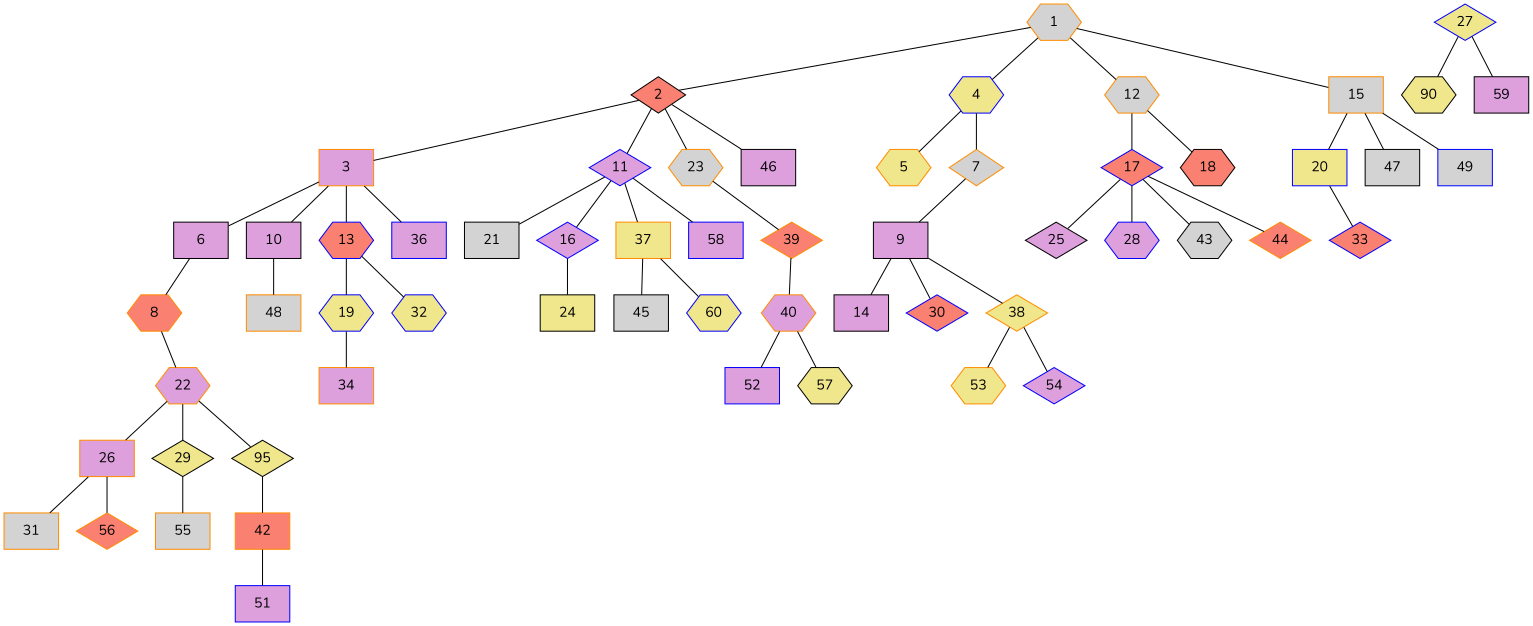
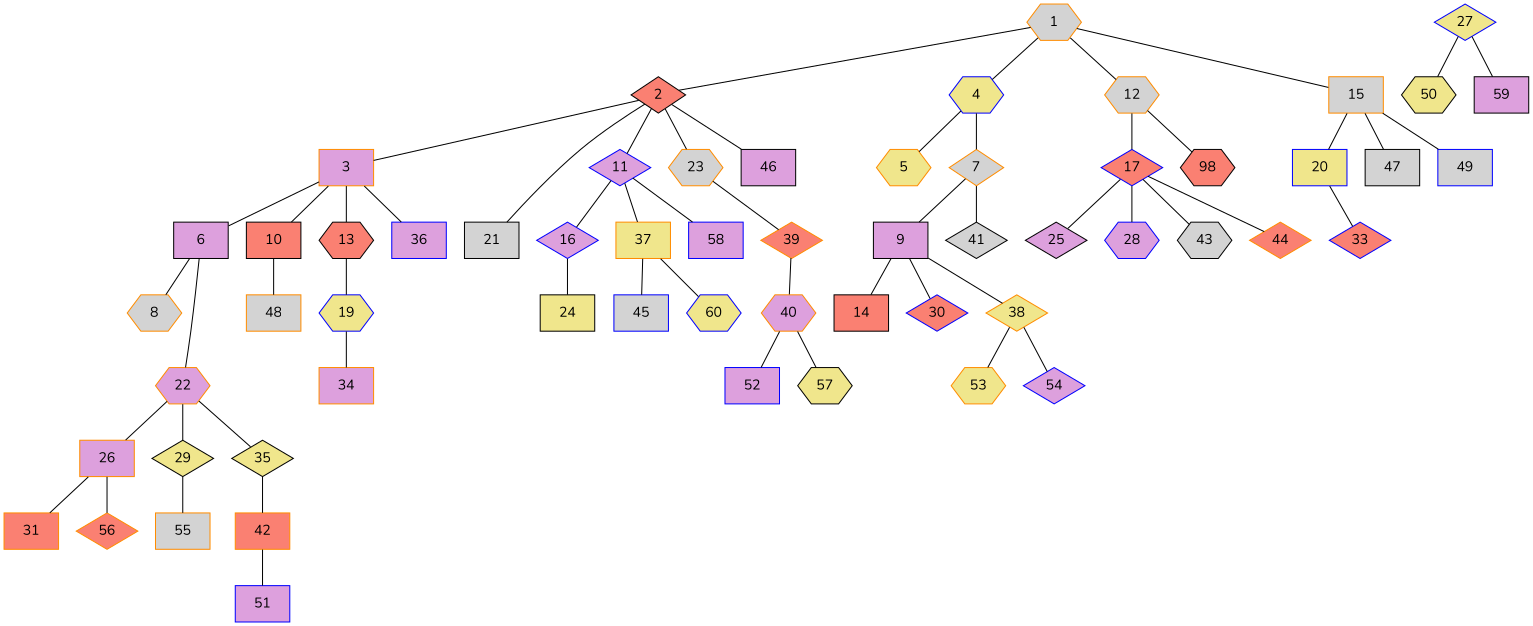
node "90": label "90" -> "50"
node "18": label "18" -> "98"
edge "11" -- "21": now "2" -- "21"
node "10": fillcolor plum -> salmon
node "13": color blue -> black
node "41": added
node "8": fillcolor salmon -> lightgrey
node "32": removed
node "45": color black -> blue
node "14": fillcolor plum -> salmon
edge "8" -- "22": now "6" -- "22"
node "95": label "95" -> "35"
node "31": fillcolor lightgrey -> salmon
